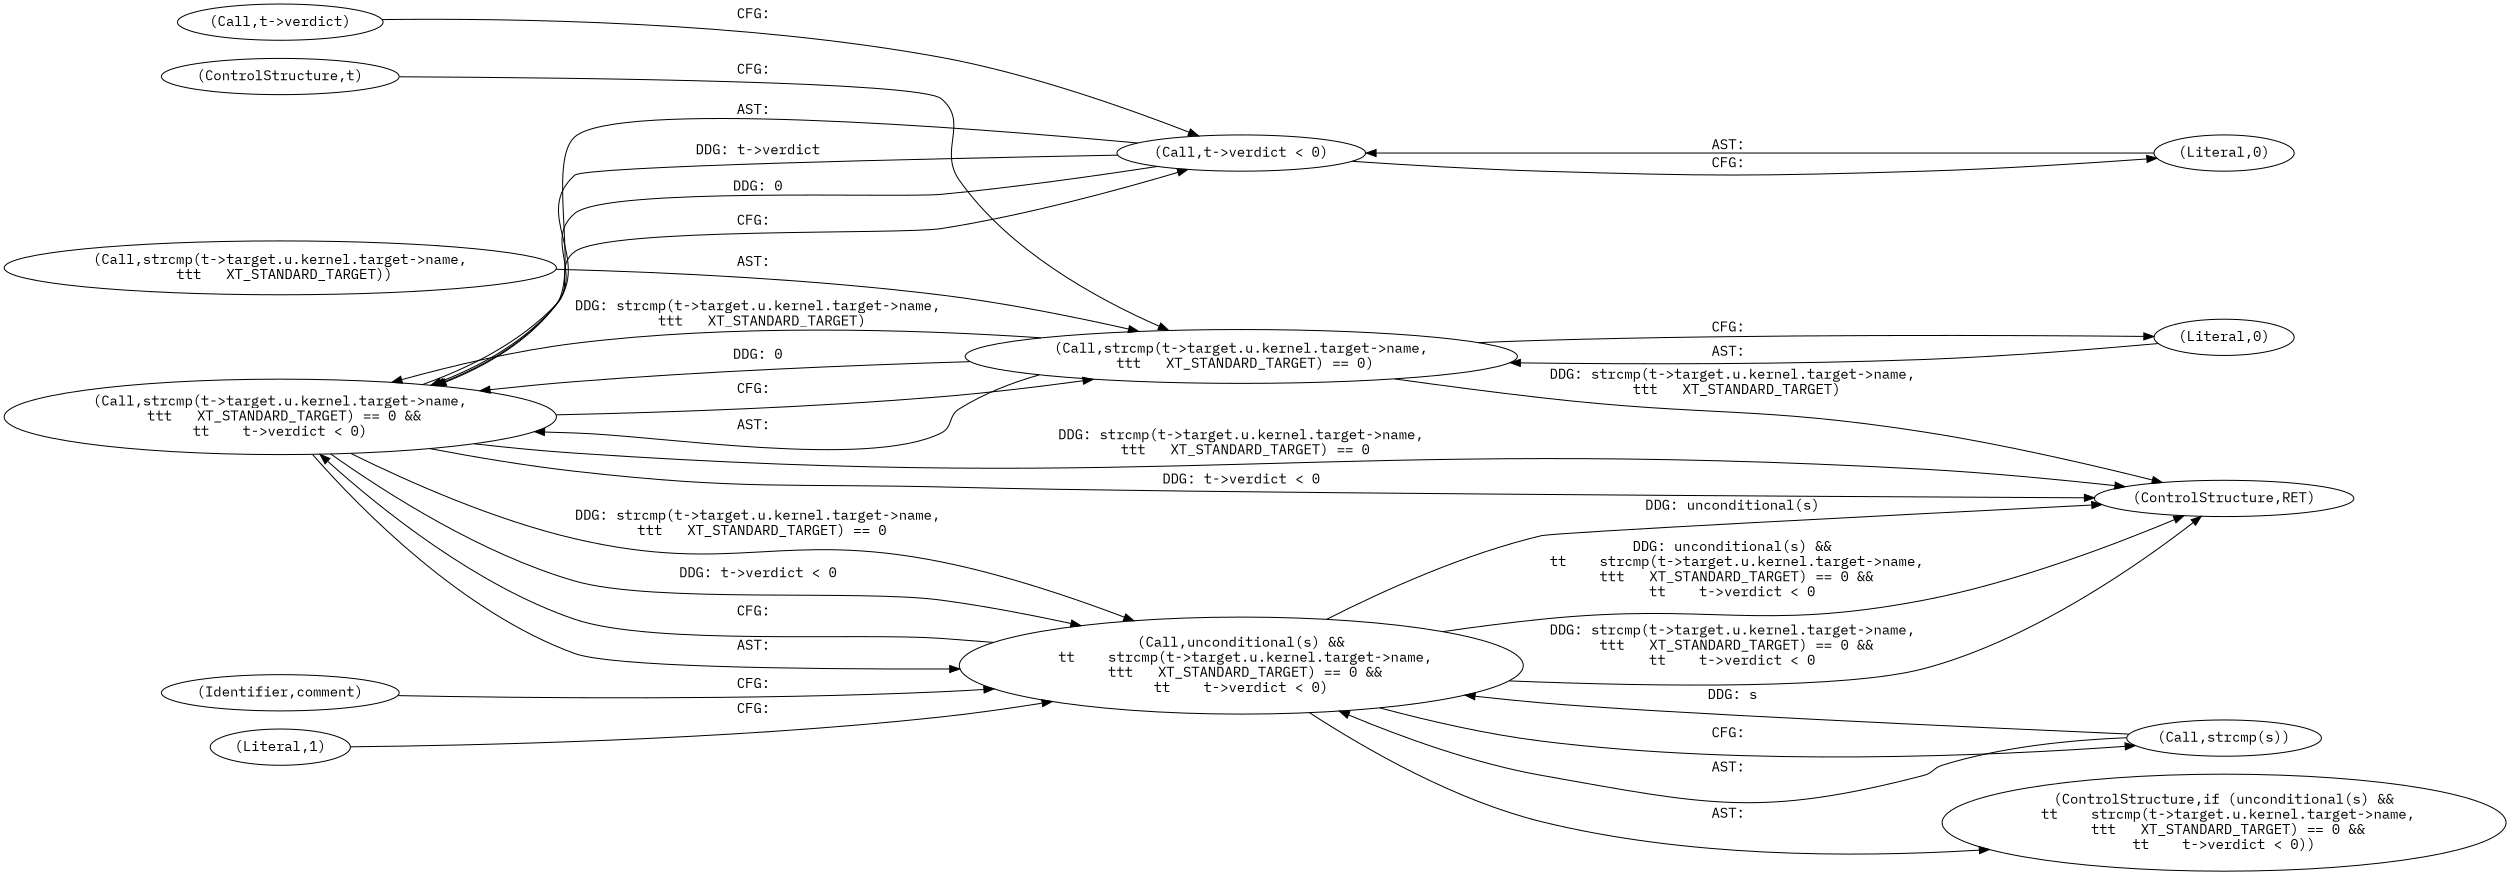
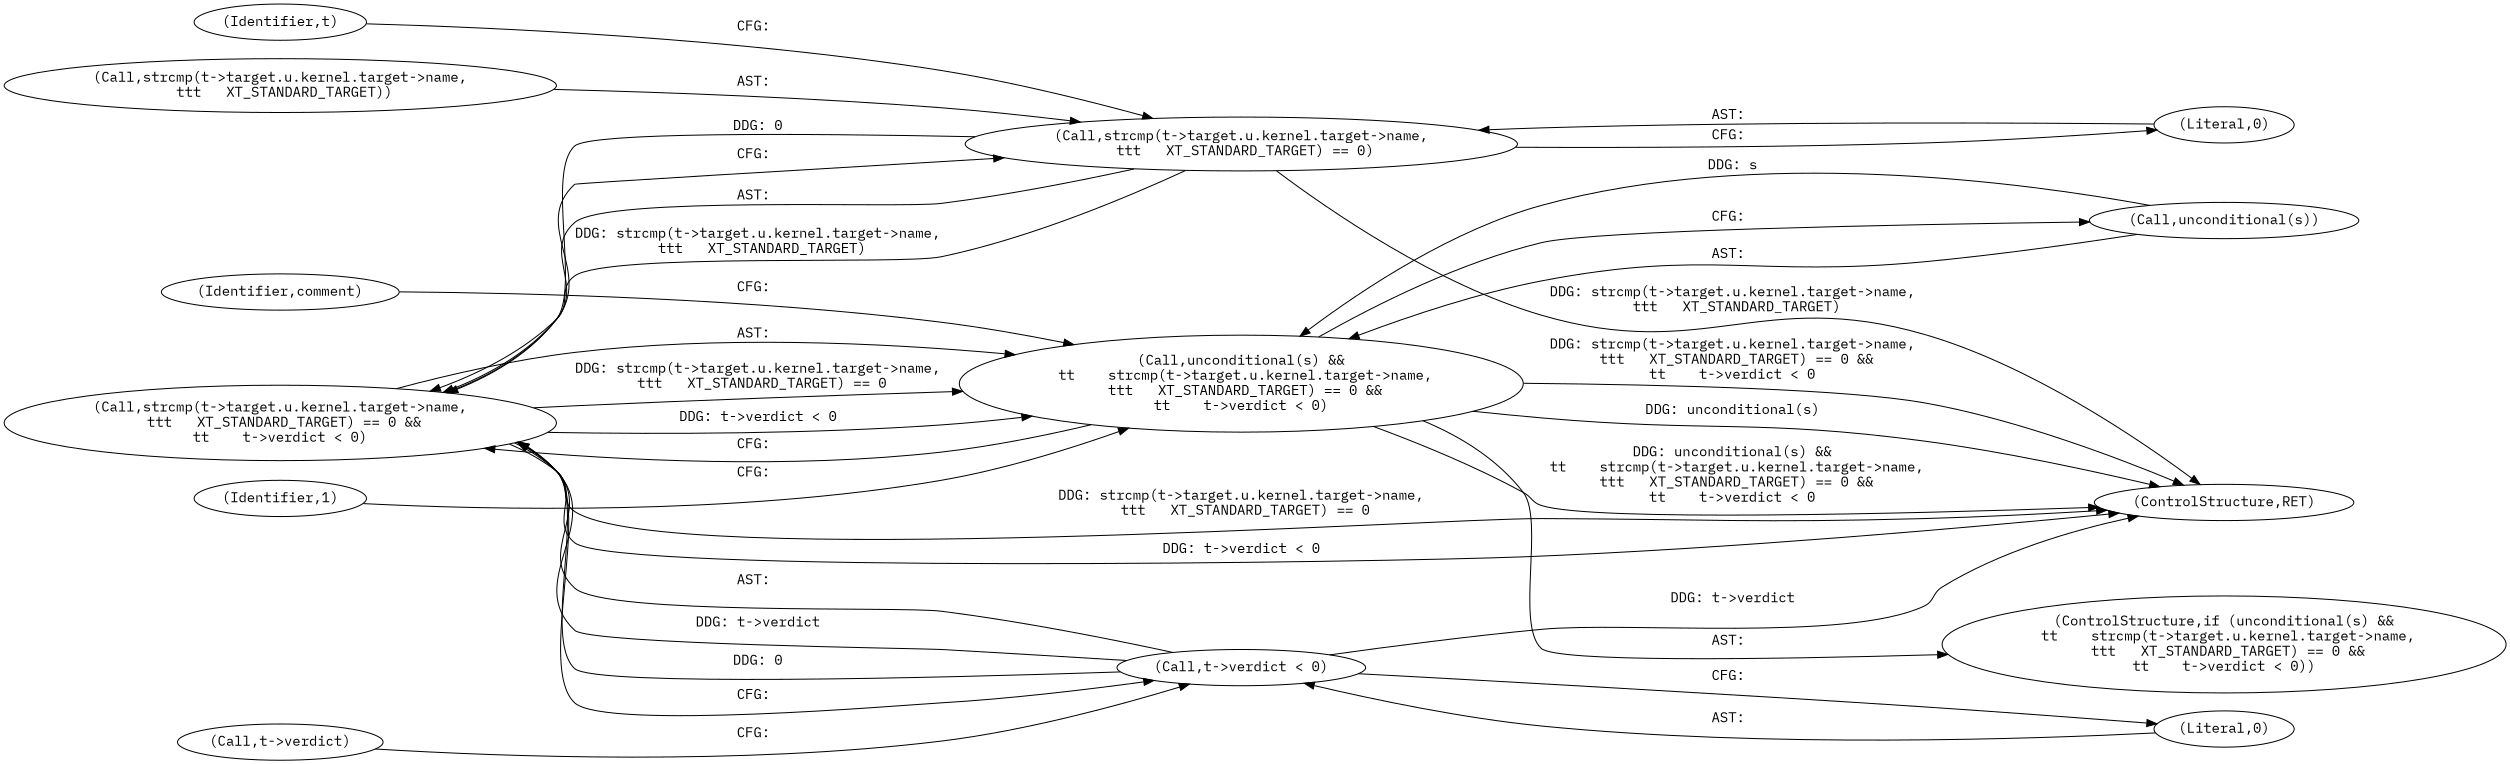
node "(ControlStructure,t)": label "(ControlStructure,t)" -> "(Identifier,t)"
edge "(Call,t->verdict < 0)" -> "(ControlStructure,RET)": added, label "DDG: t->verdict"
node "(Call,strcmp(s))": label "(Call,strcmp(s))" -> "(Call,unconditional(s))"
node "(Literal,1)": label "(Literal,1)" -> "(Identifier,1)"
